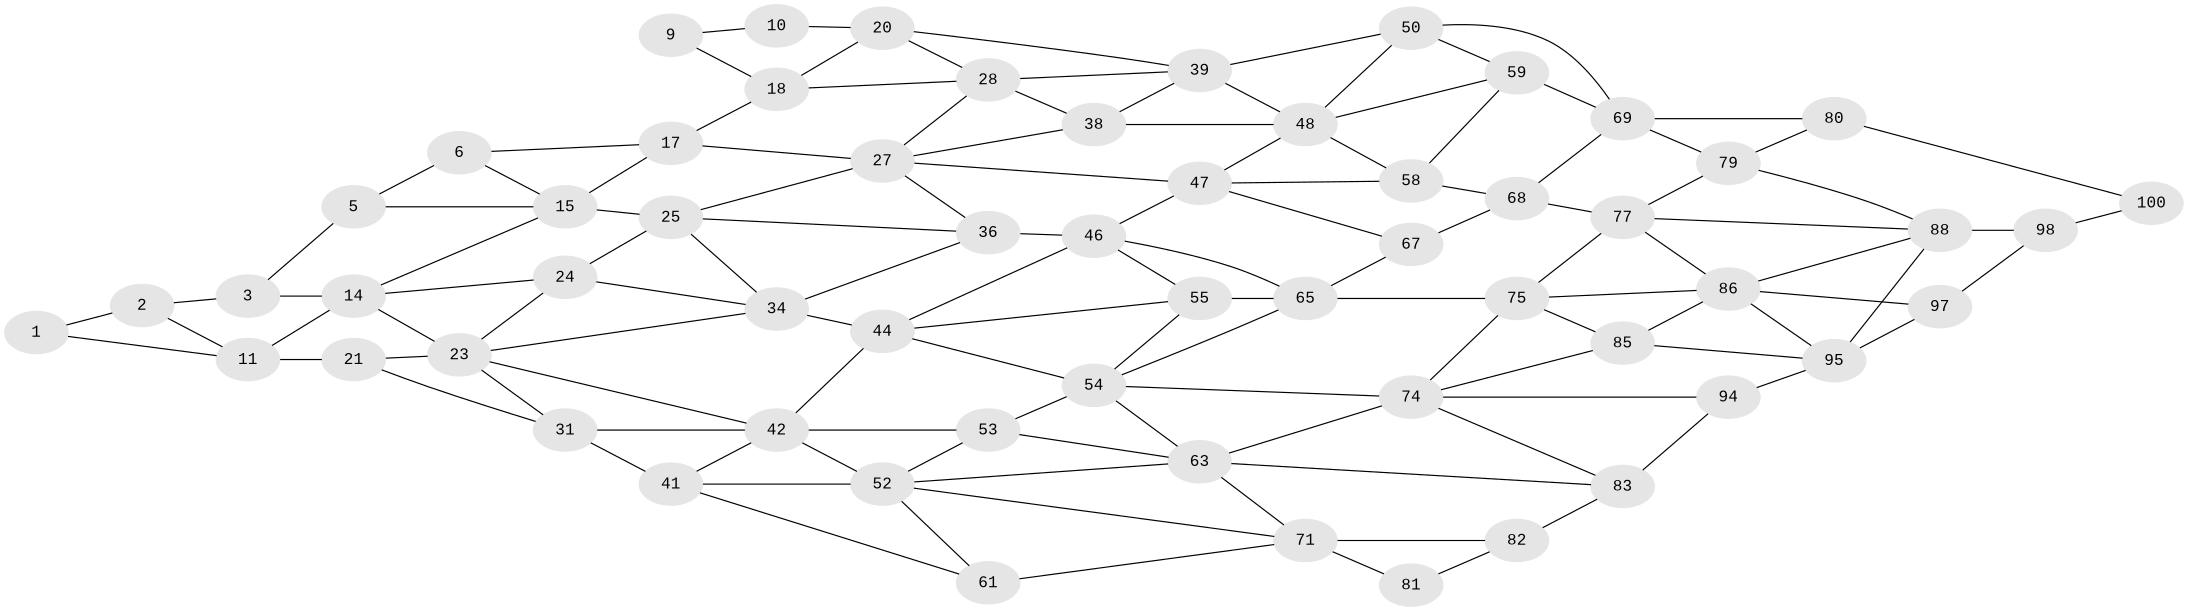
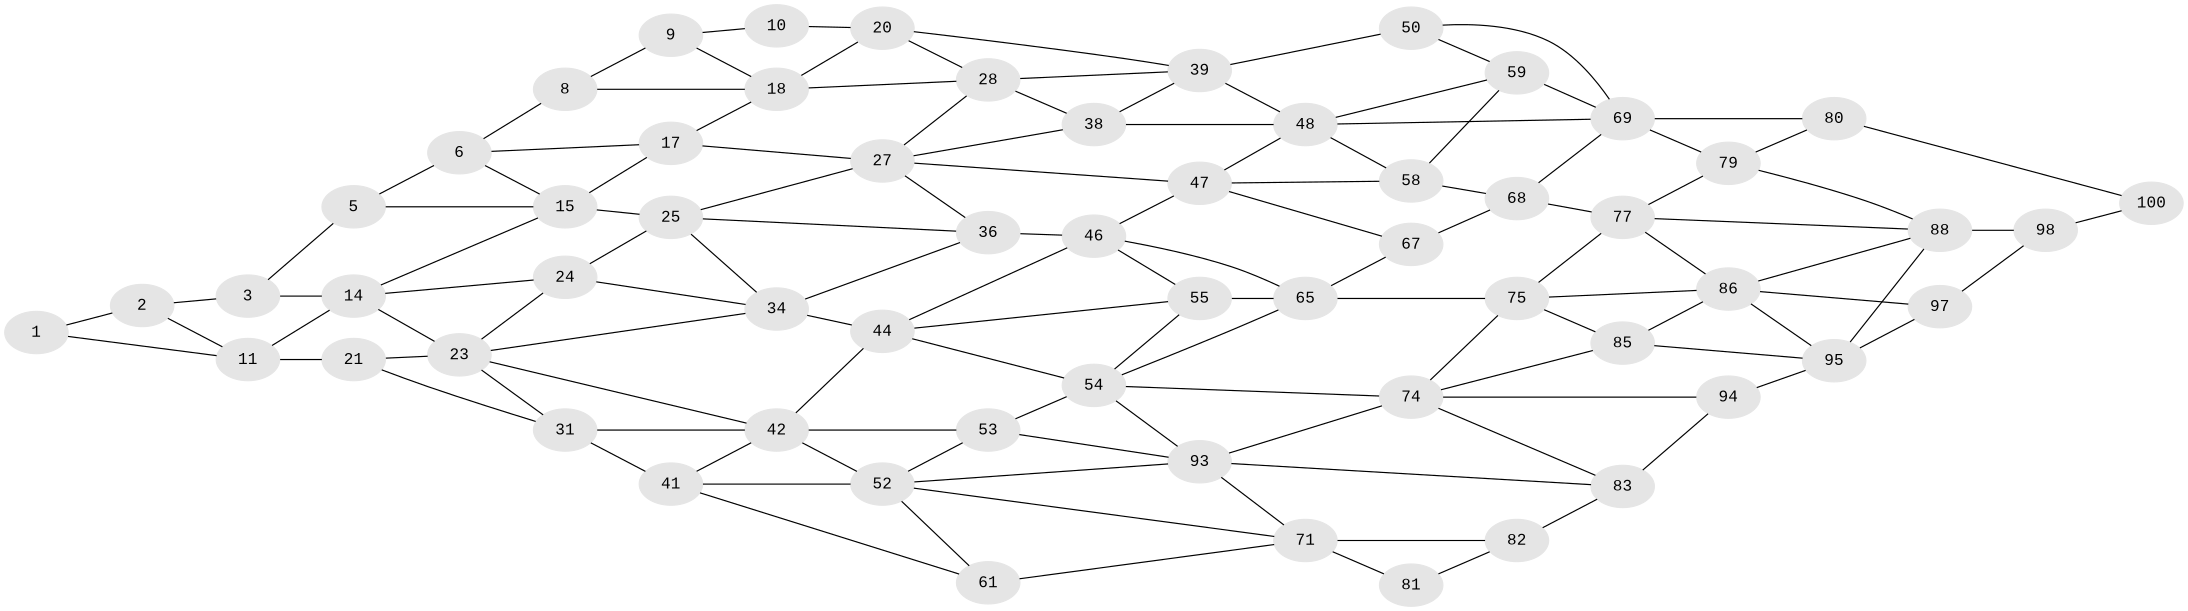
edge "50" -- "48": now "69" -- "48"
node "8": added
node "63": label "63" -> "93"
